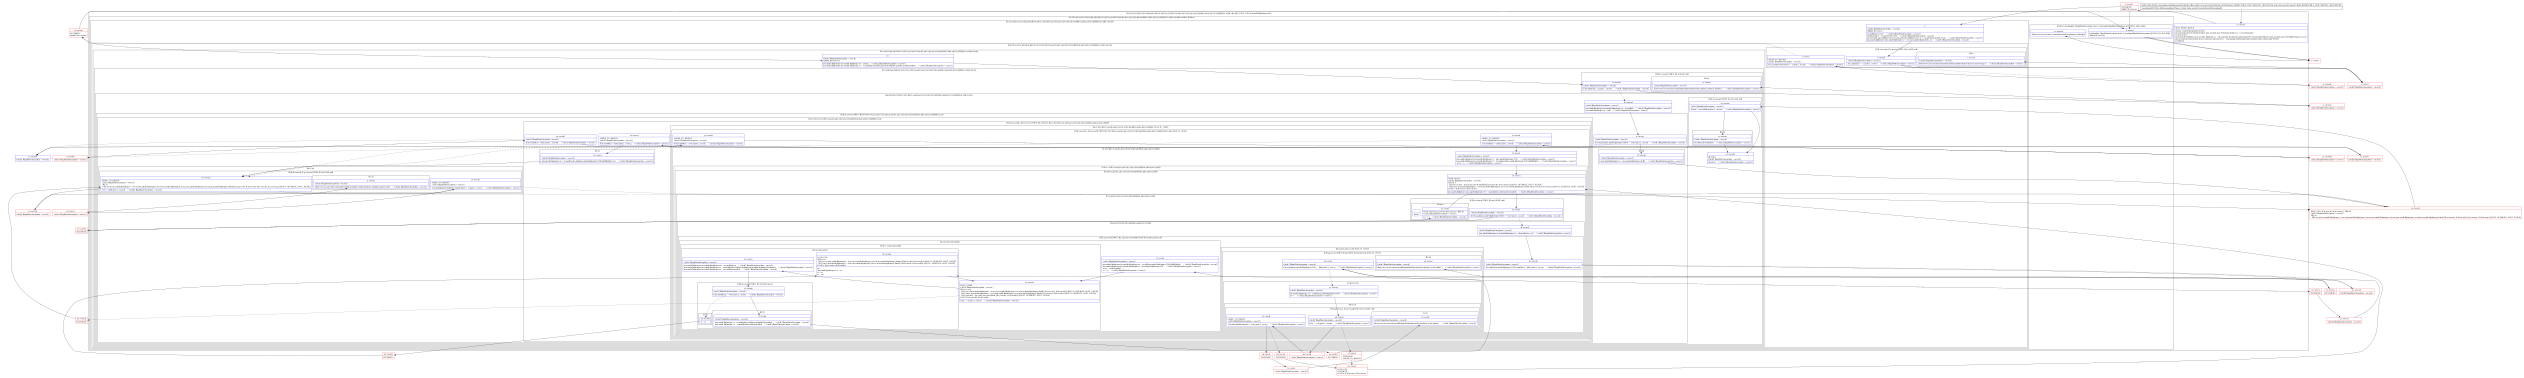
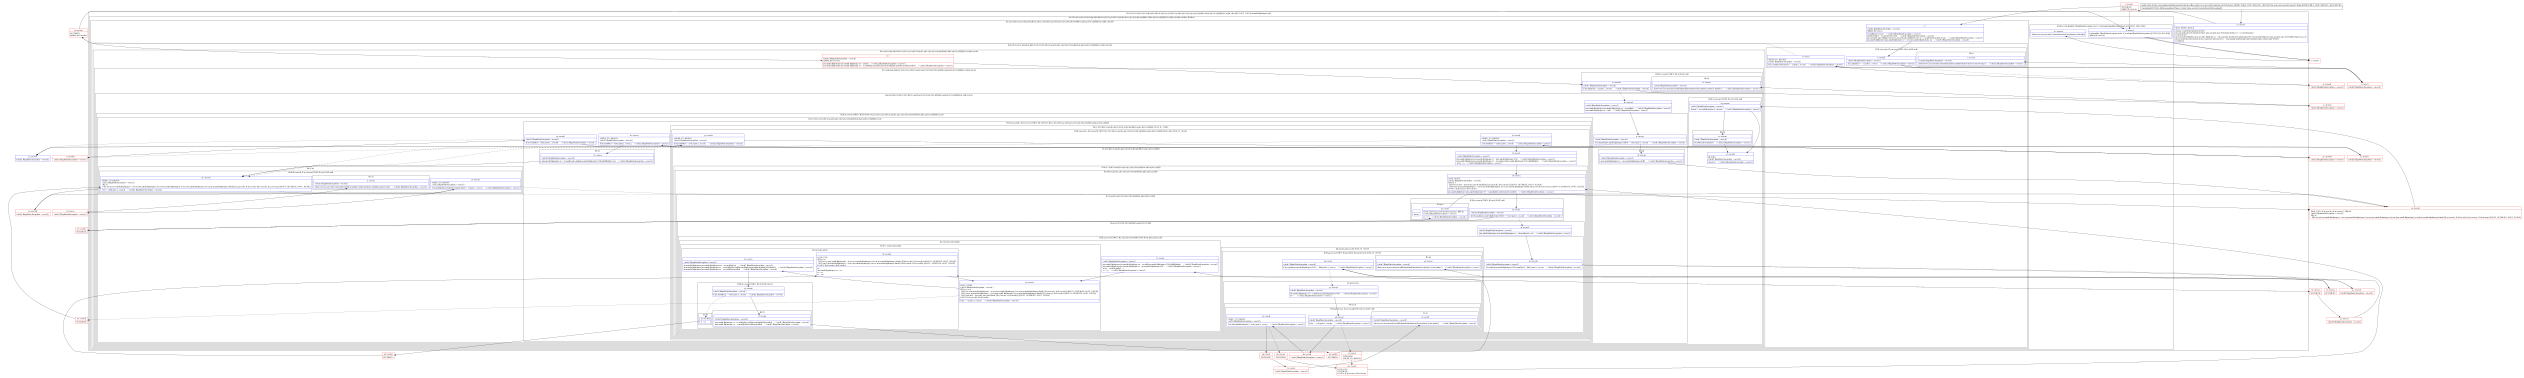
node "12: ?": color blue -> red
